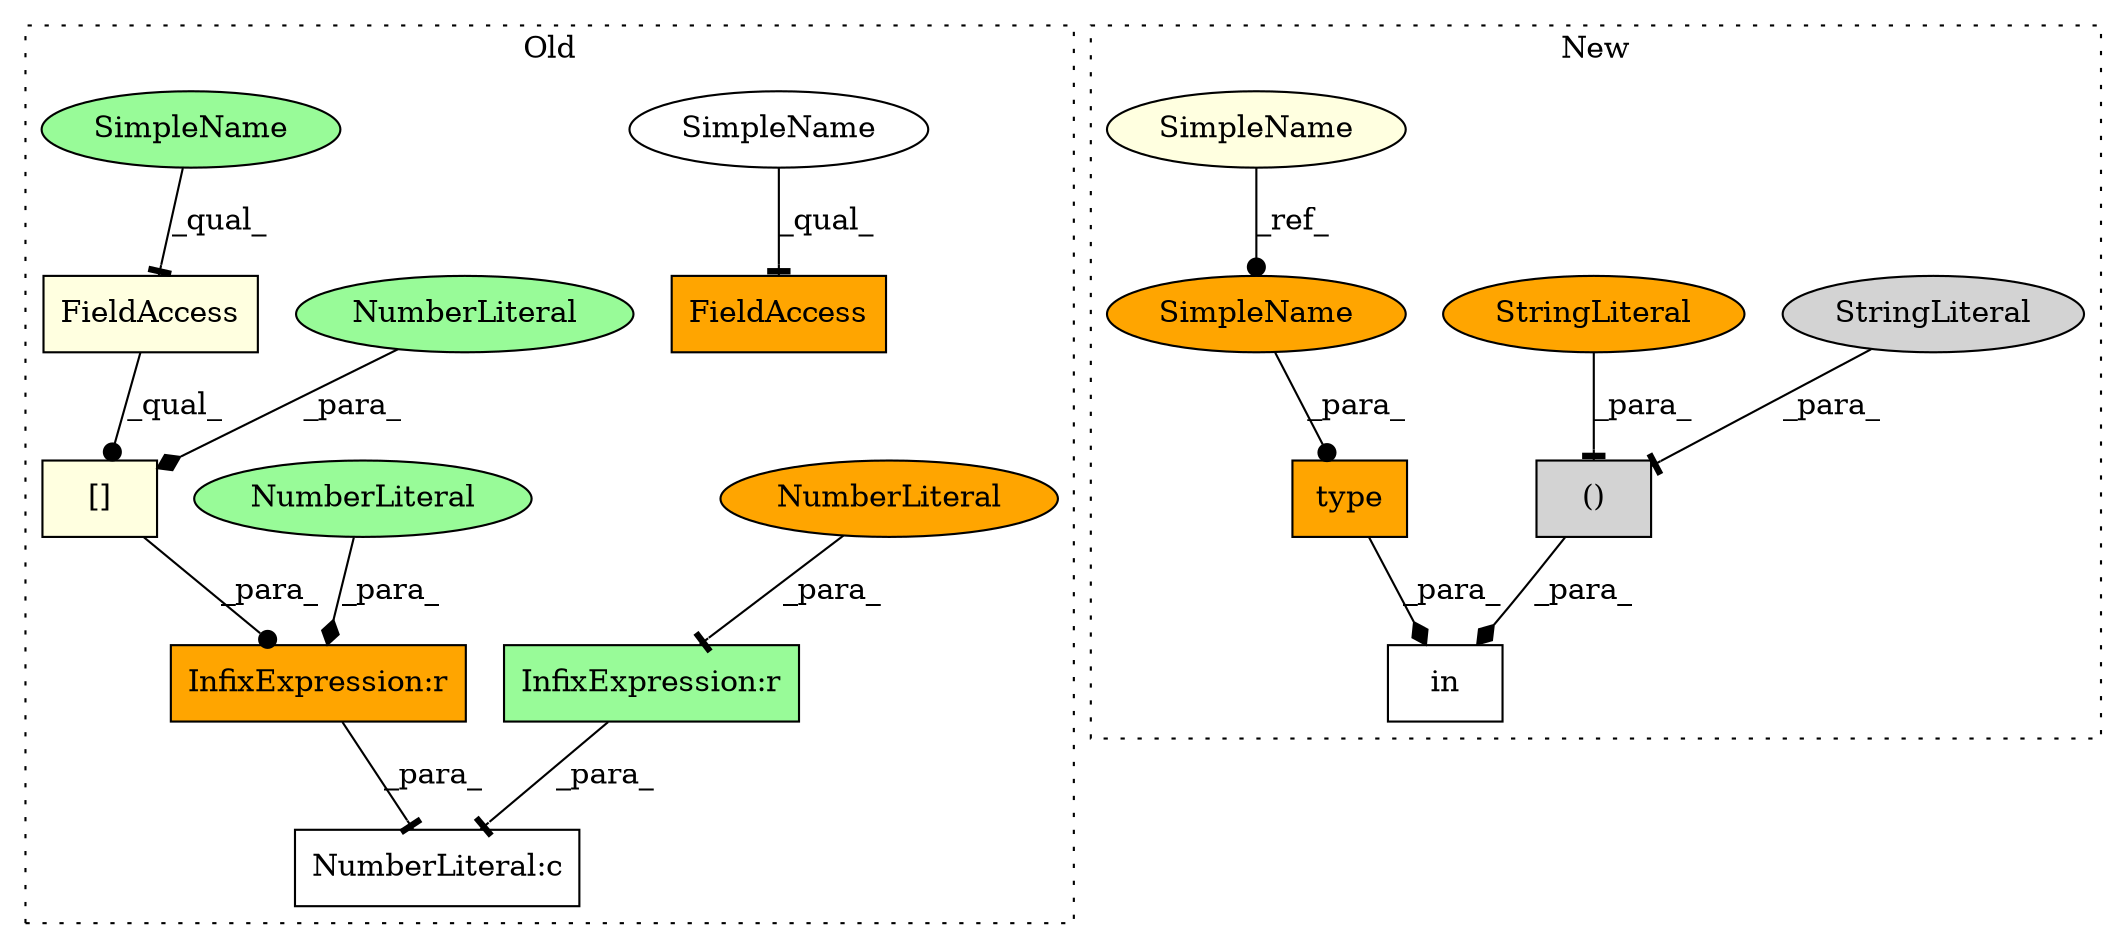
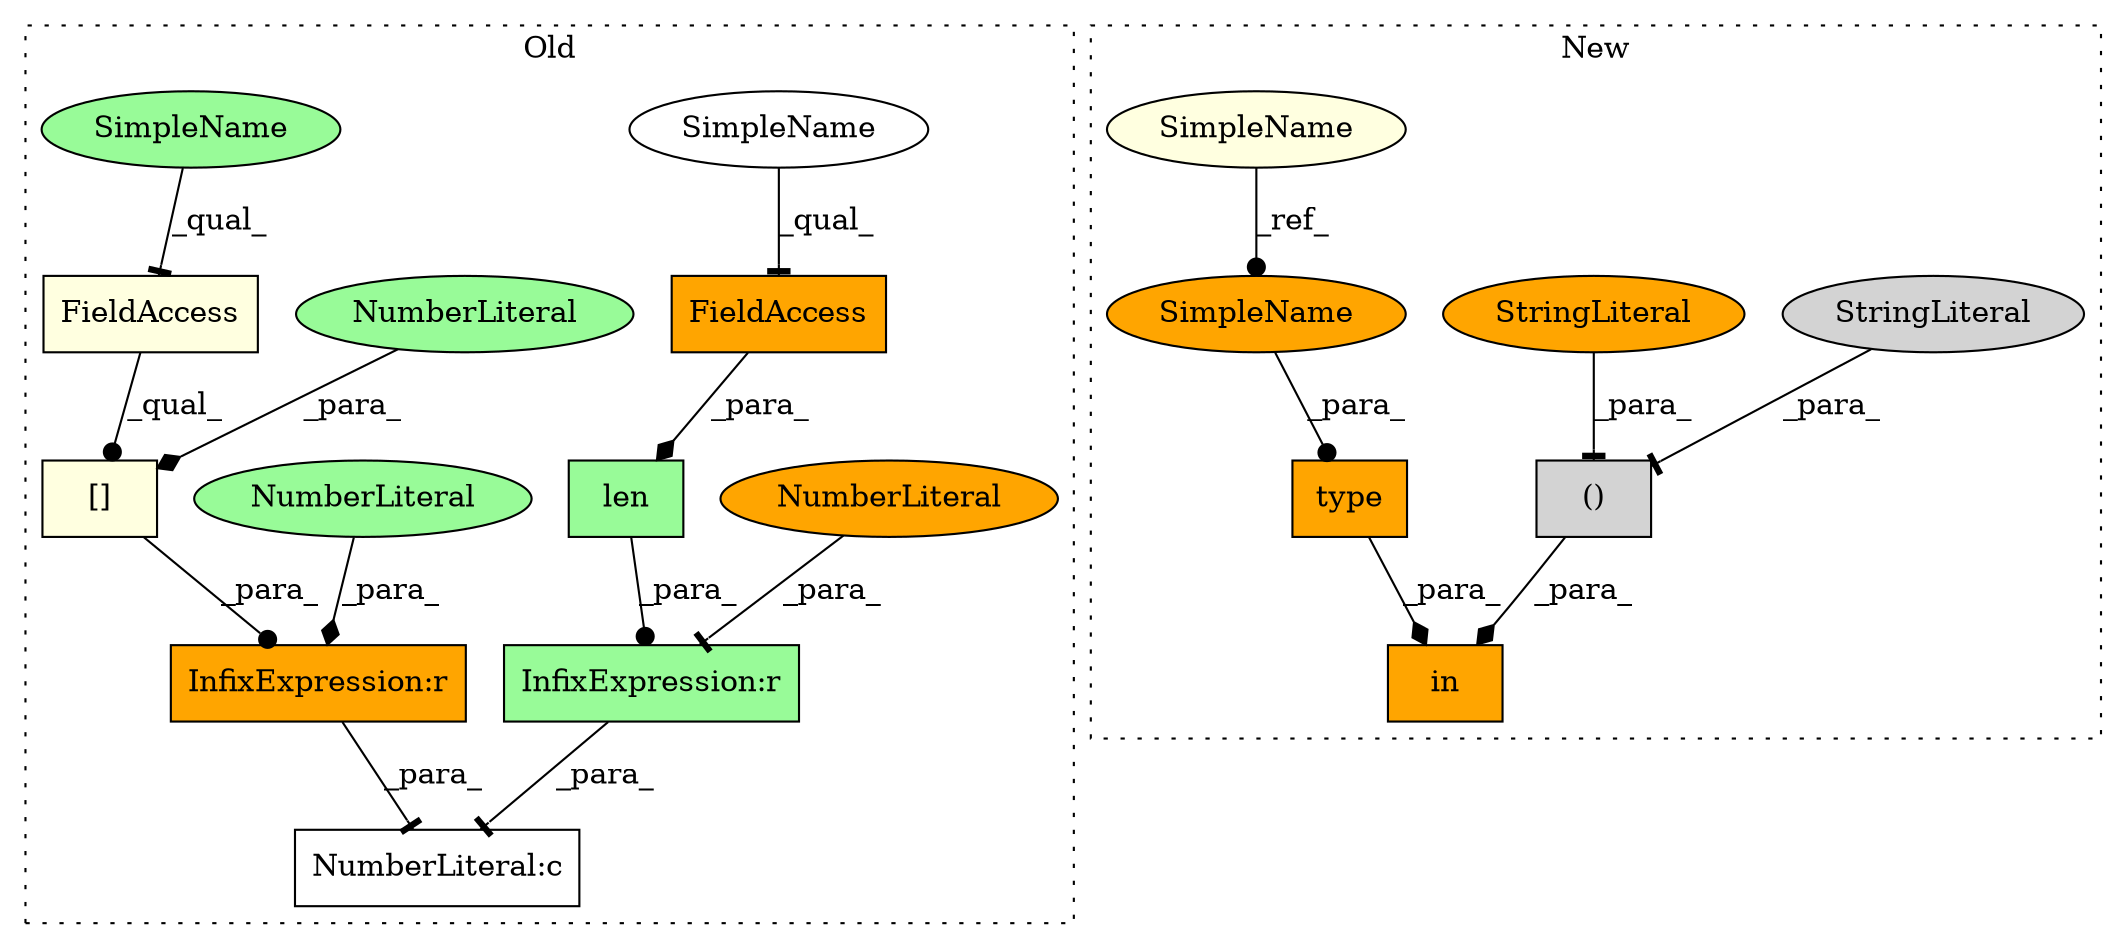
node "len": added
node "in": fillcolor white -> orange
